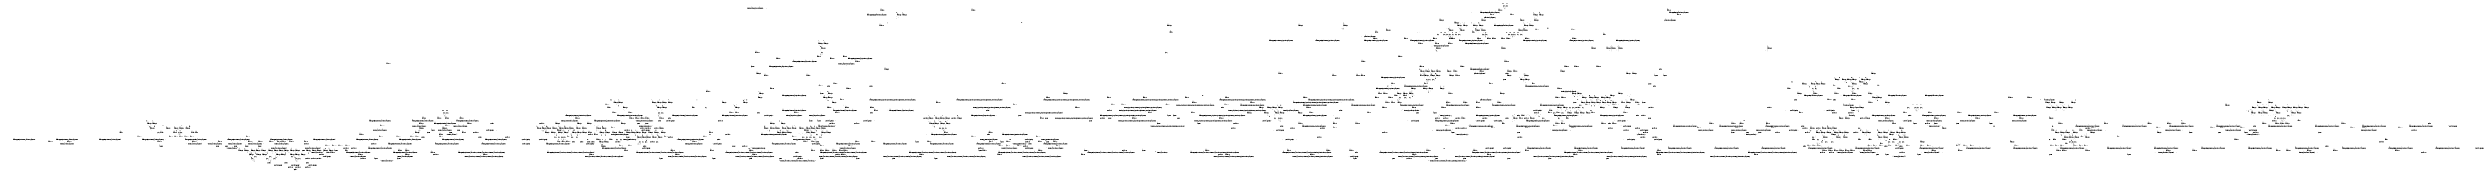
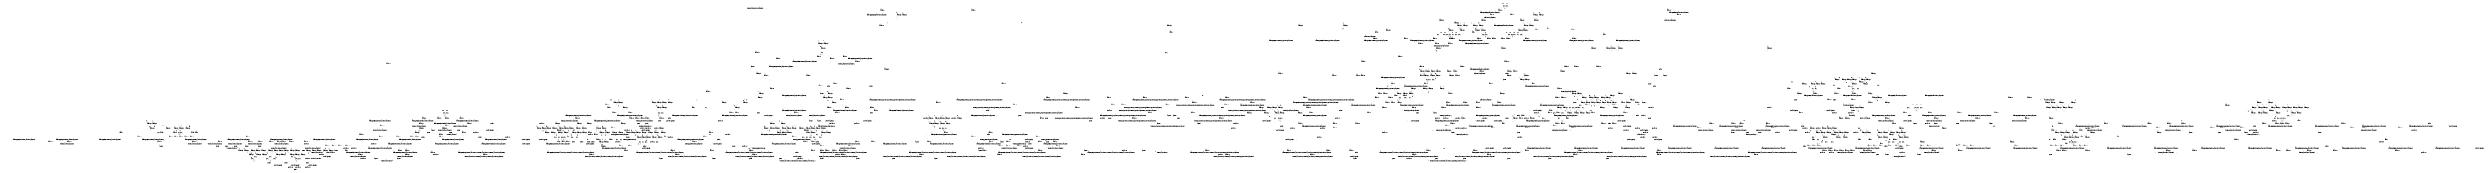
edge "$innerFunc:7-test$unknown:50_argument_1" -> "DataFowHyperEdge_9_$innerFunc:7-test$unknown:50_argument_1": reversed
